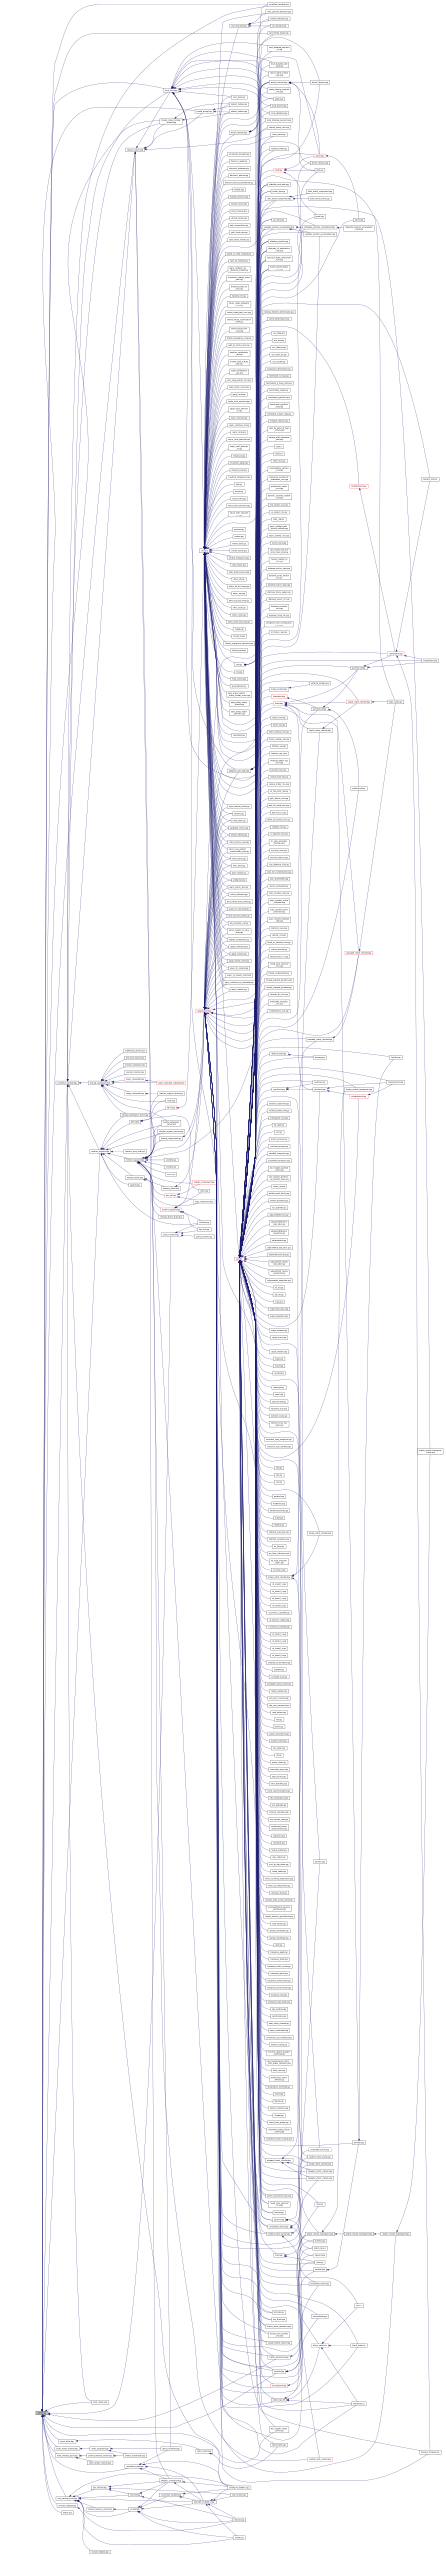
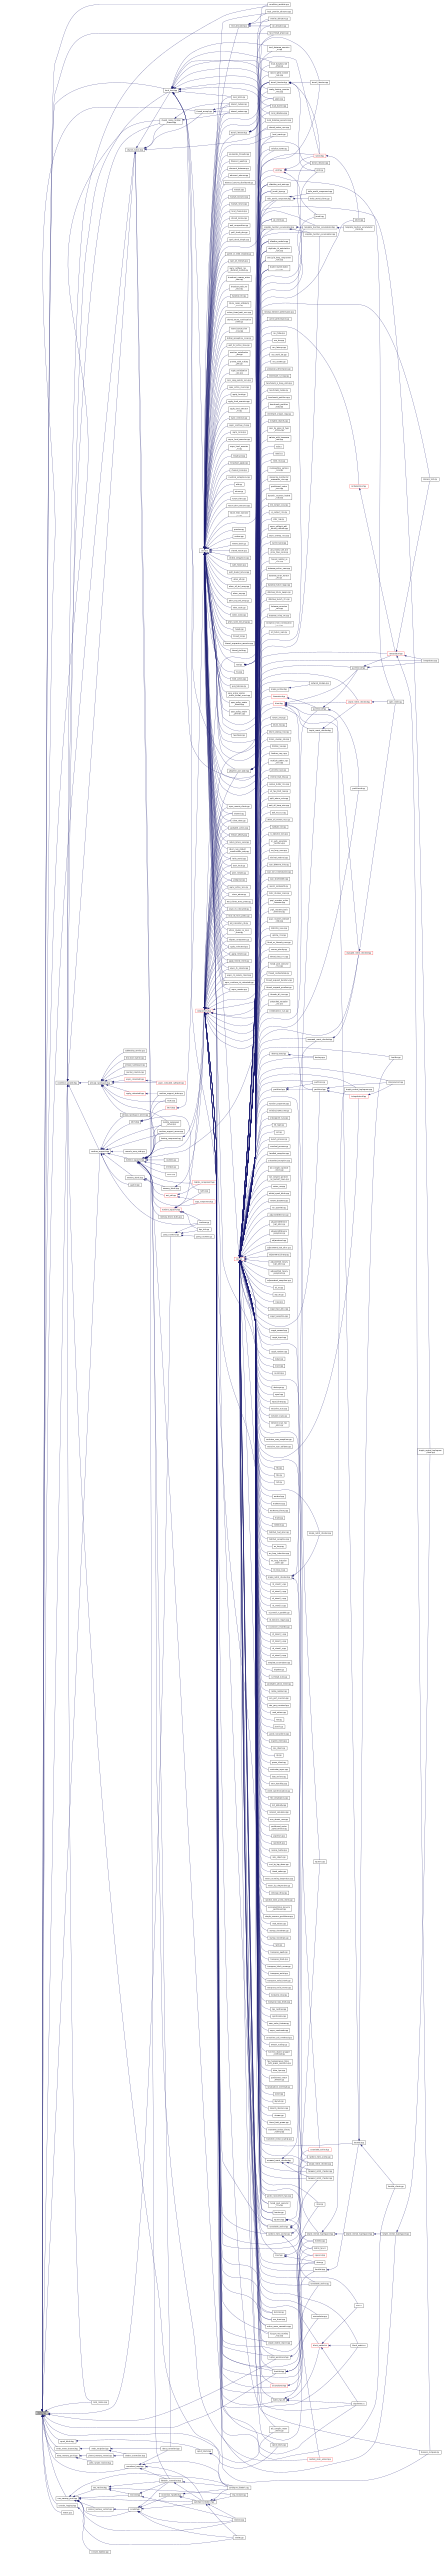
node "return_allocator.cpp": label "return_allocator.cpp" -> "return_future.cpp"
node "throttle_client.cpp": added
